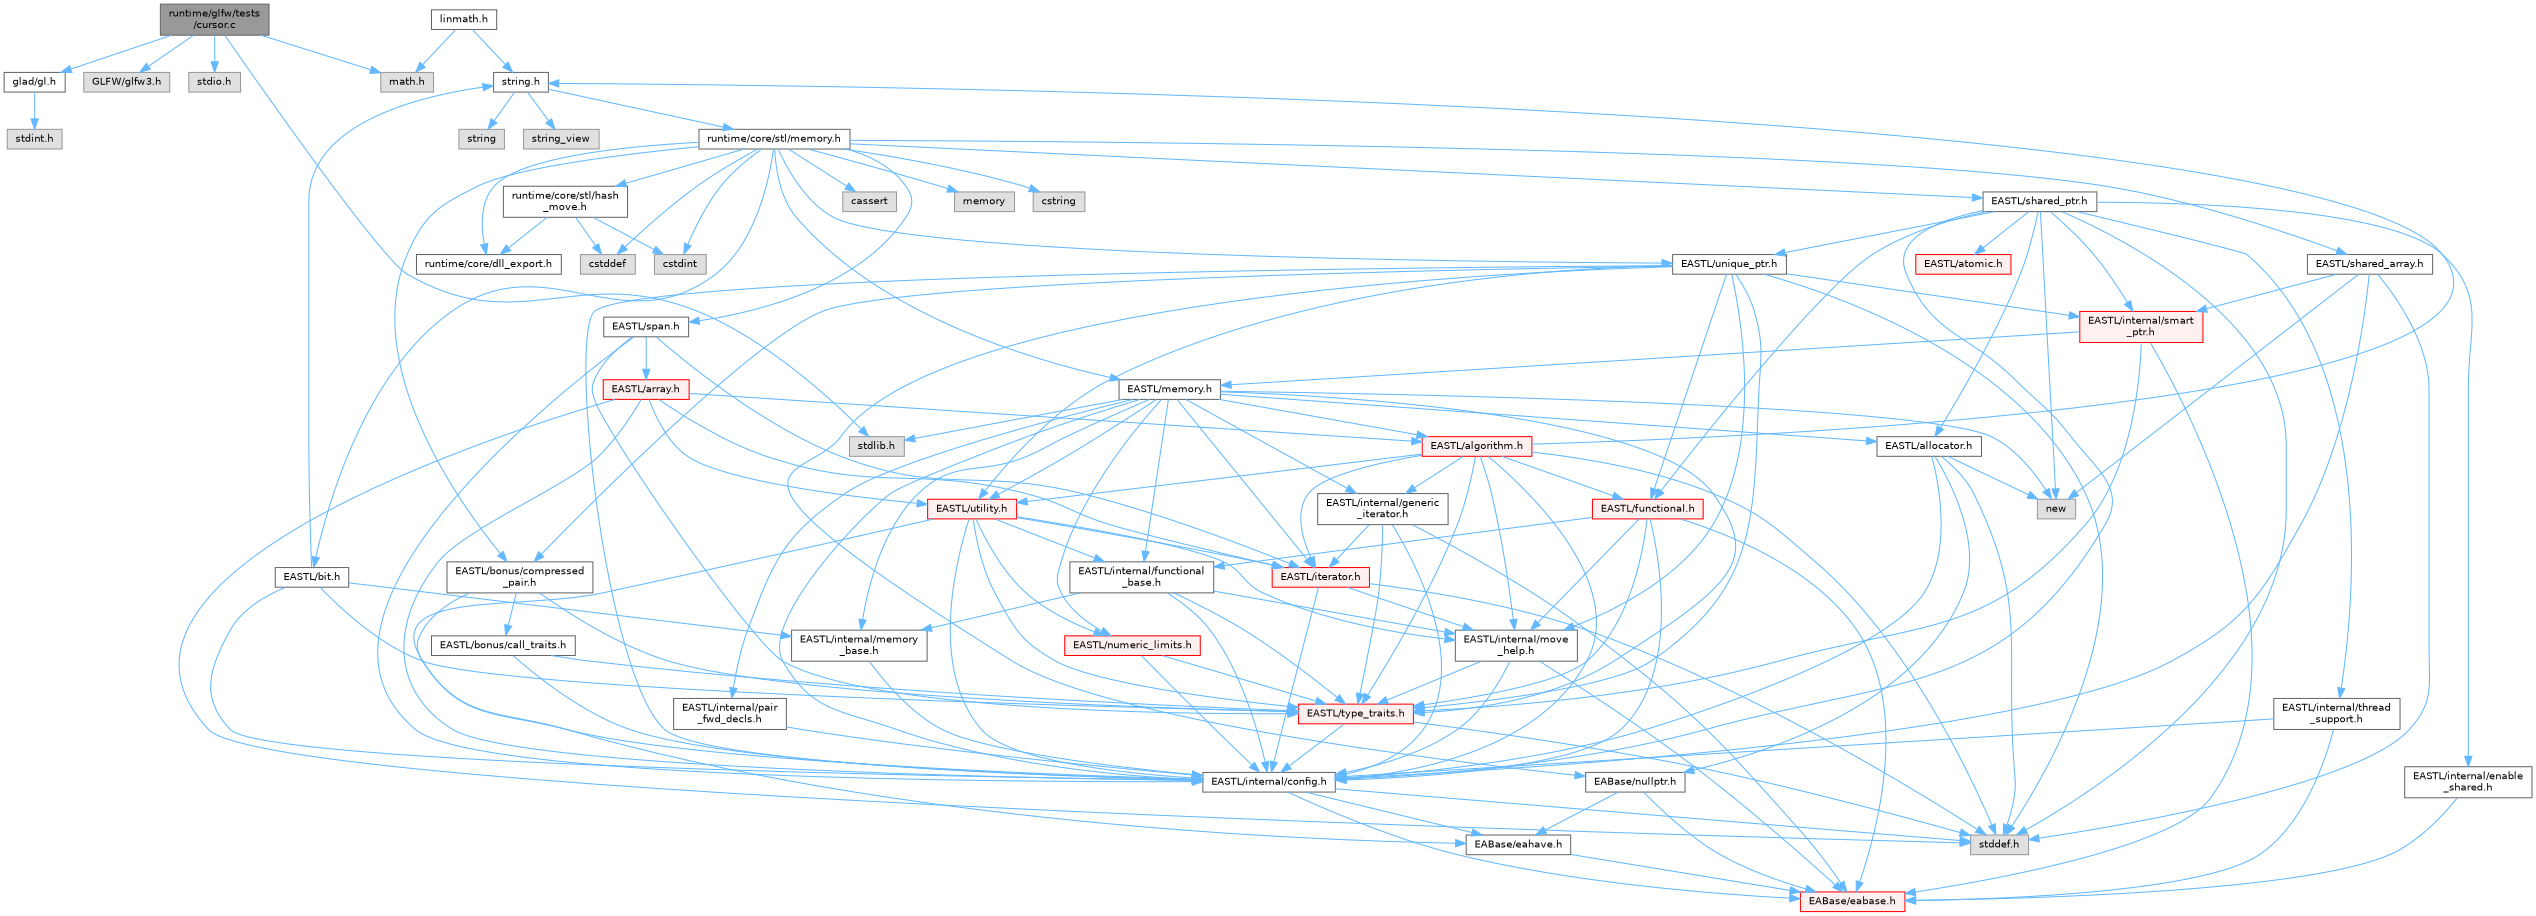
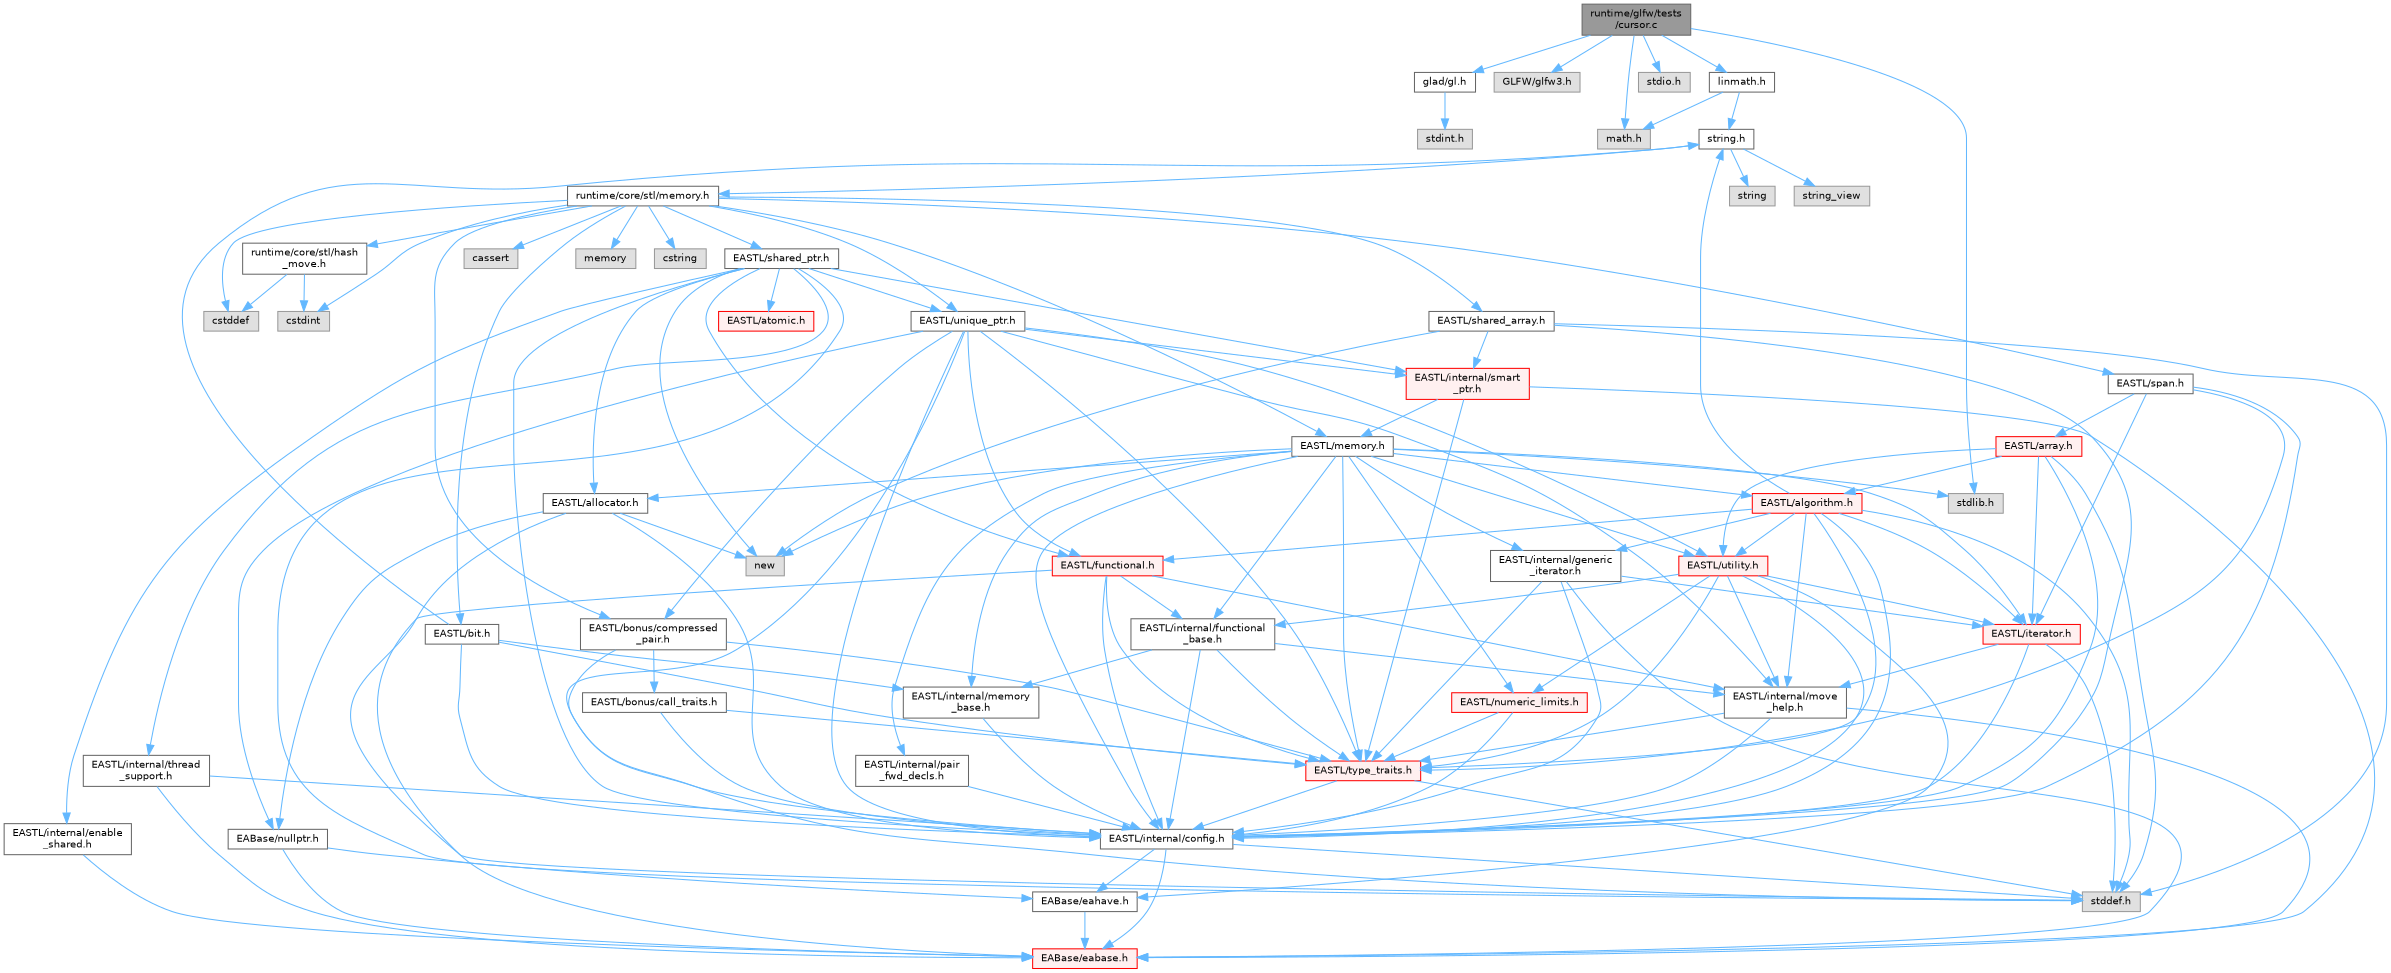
edge "runtime/glfw/tests /cursor.c" -> "linmath.h": added
node "runtime/core/dll_export.h": removed
